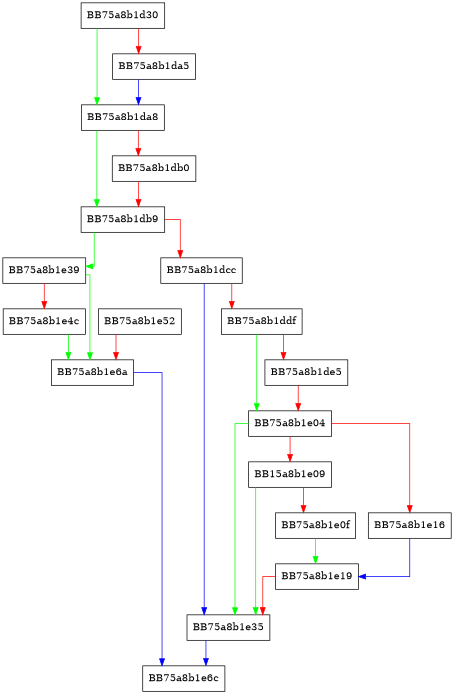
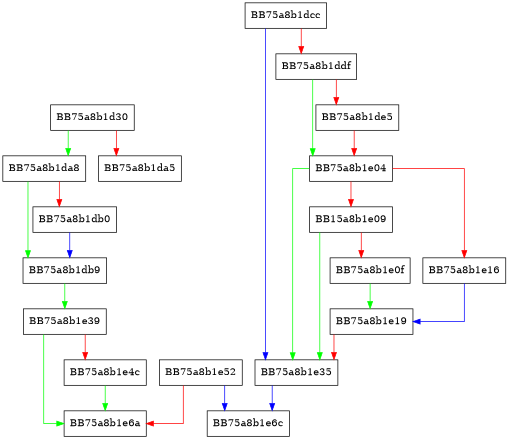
edge "BB75a8b1da5" -> "BB75a8b1da8": removed
edge "BB75a8b1db0" -> "BB75a8b1db9": color red -> blue
edge "BB75a8b1db9" -> "BB75a8b1dcc": removed
edge "BB75a8b1e6a" -> "BB75a8b1e6c": now "BB75a8b1e52" -> "BB75a8b1e6c"
